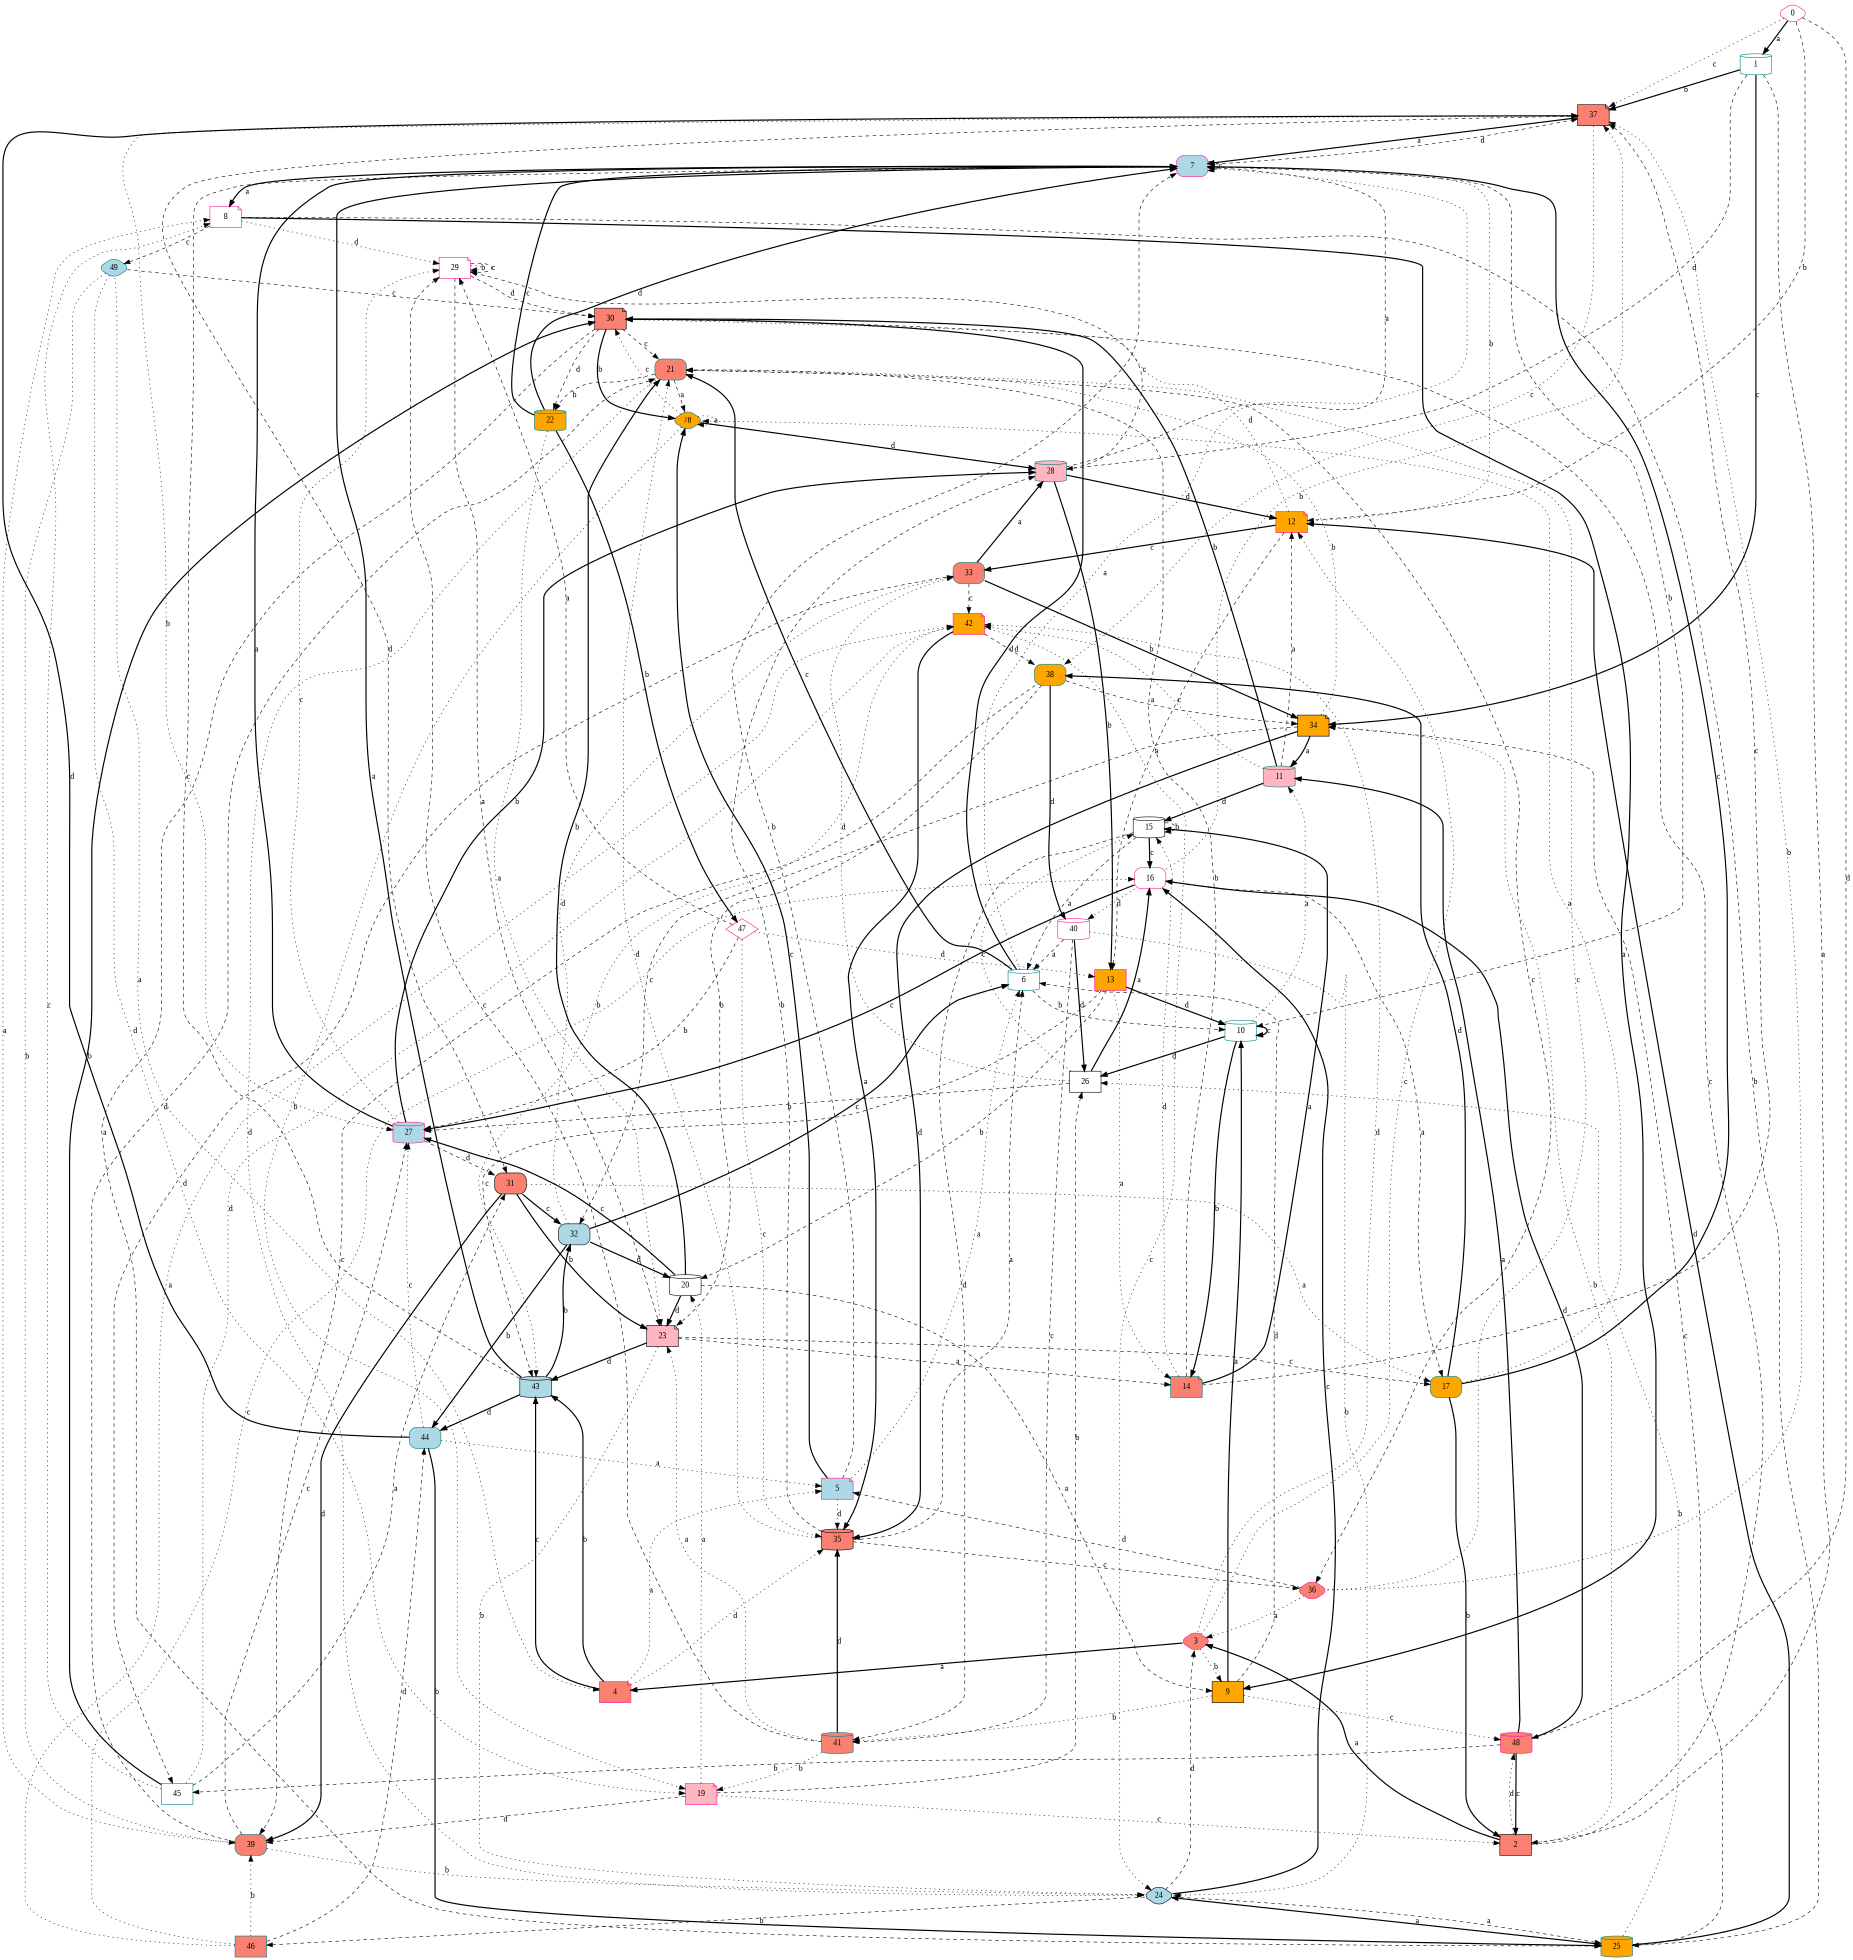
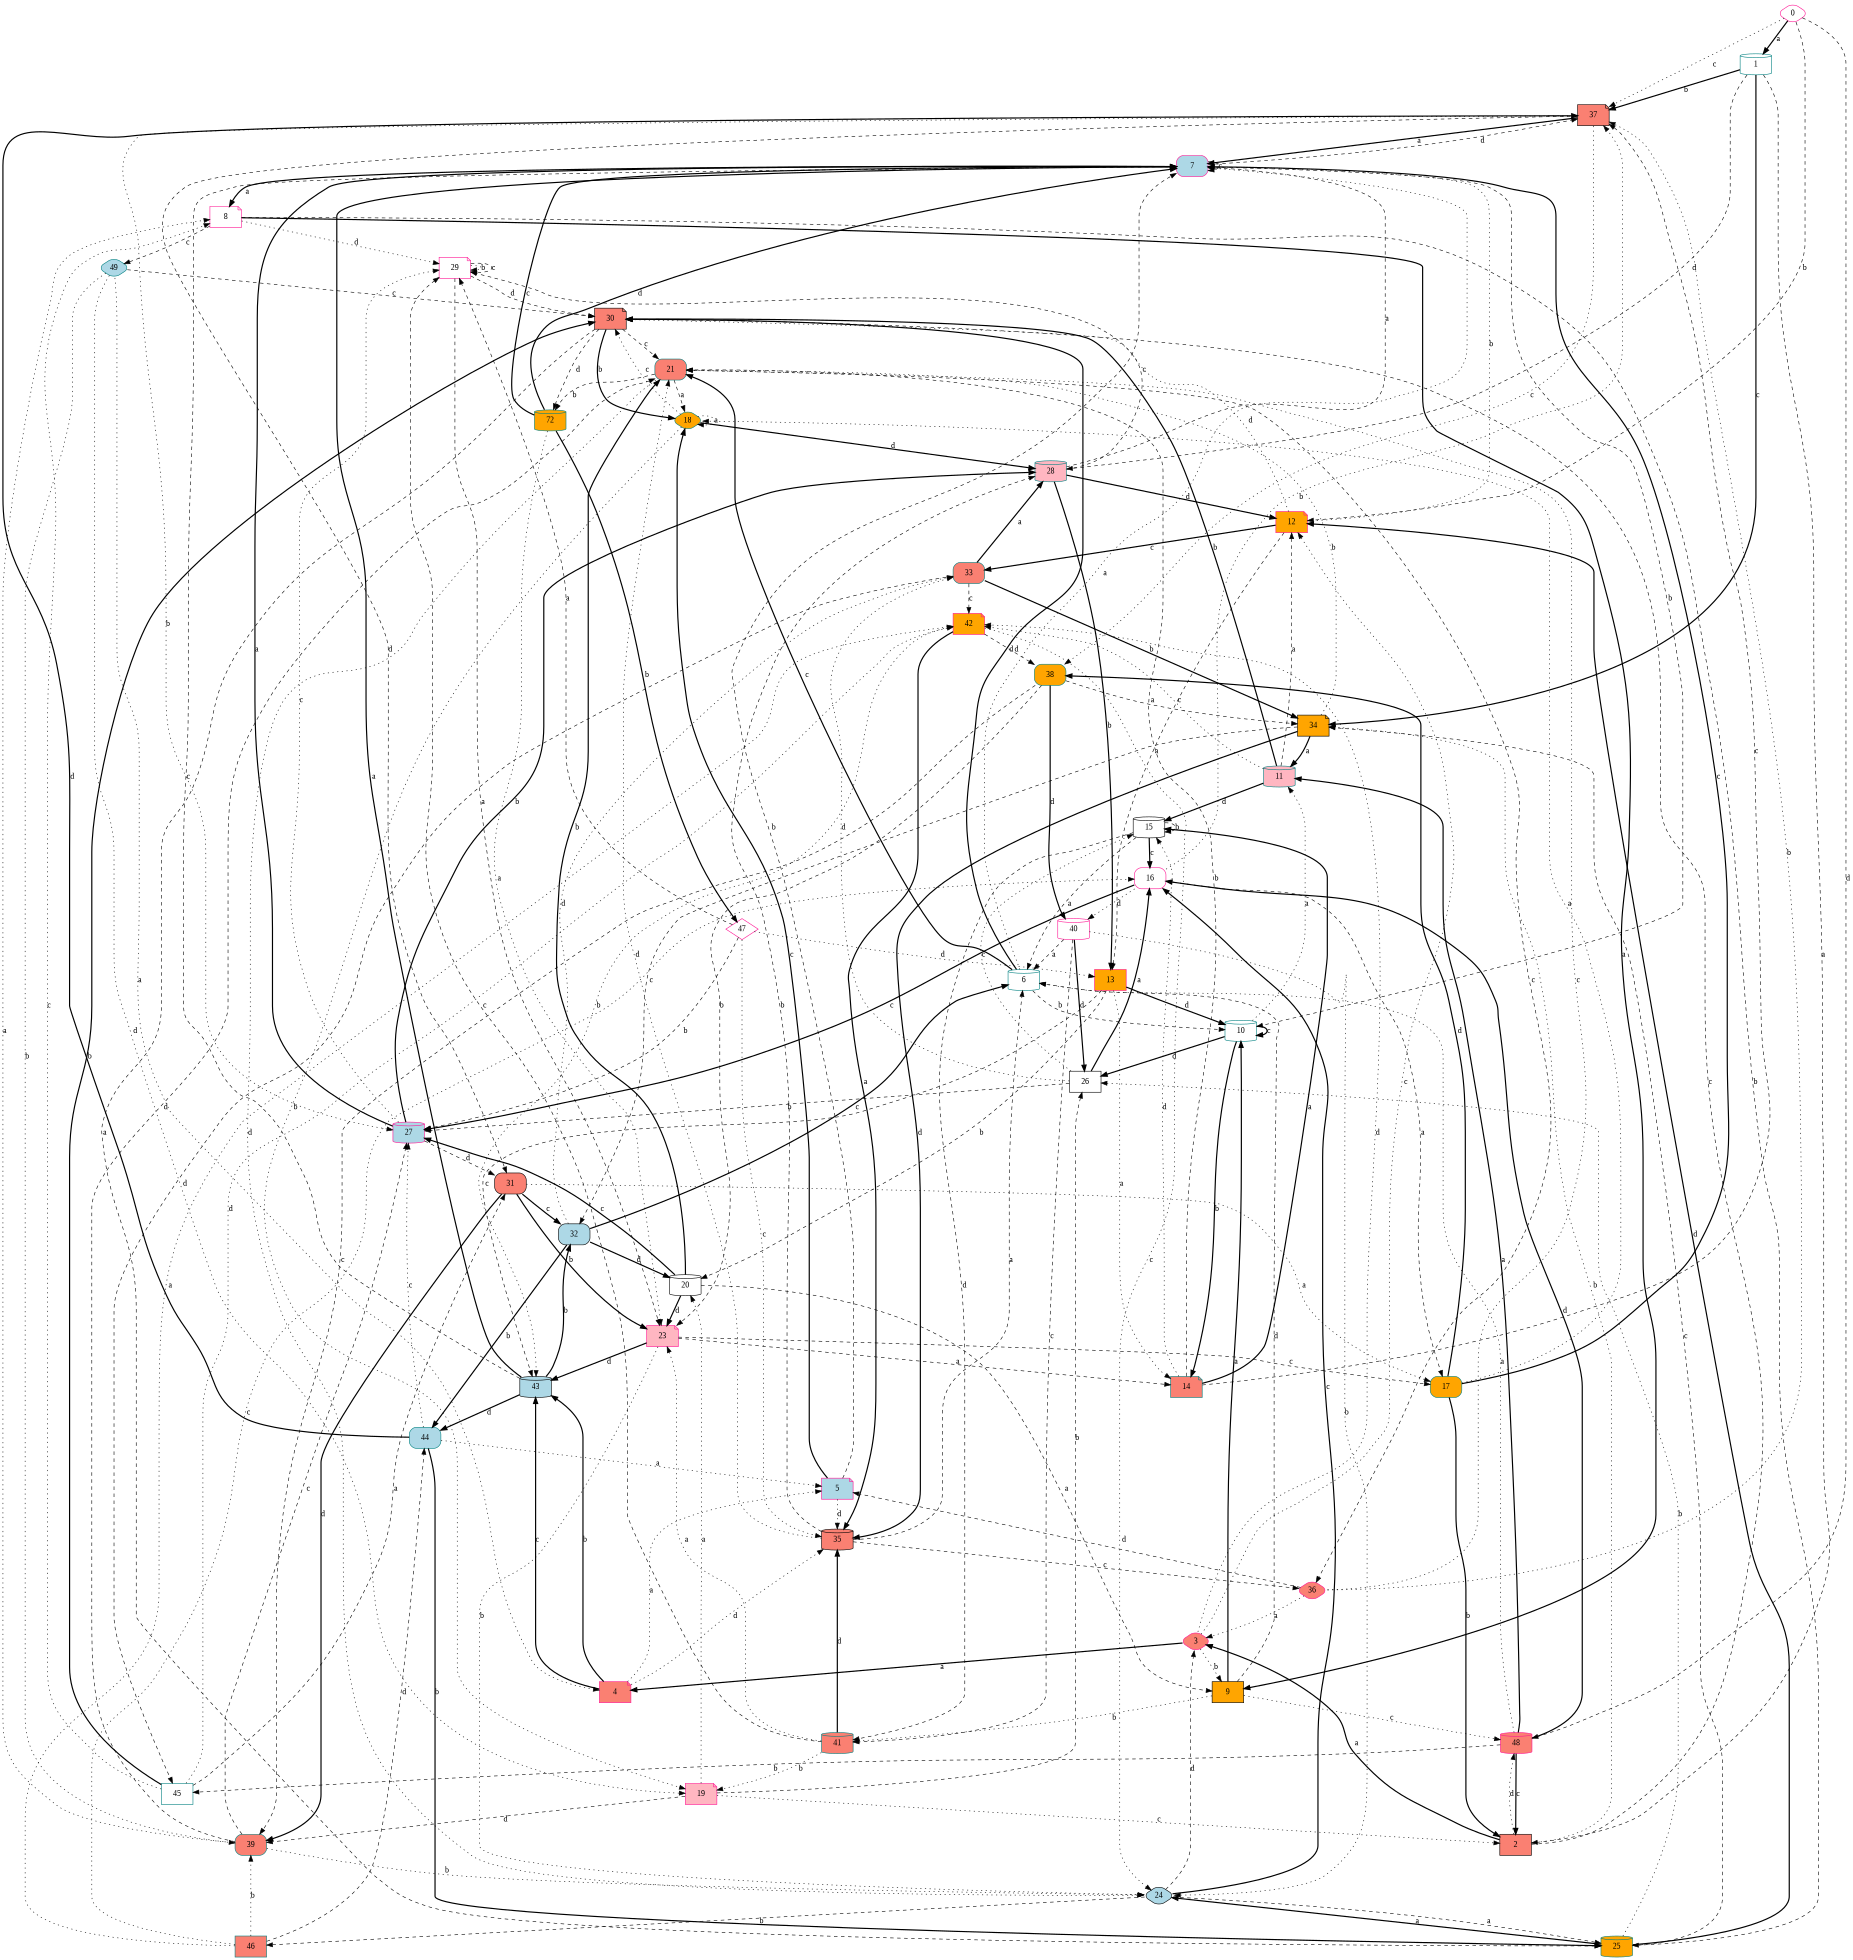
node "22": label "22" -> "72"
node "78": label "78" -> "18"
edge "5" -> "6": now "48" -> "6"
node "23": color black -> deeppink
